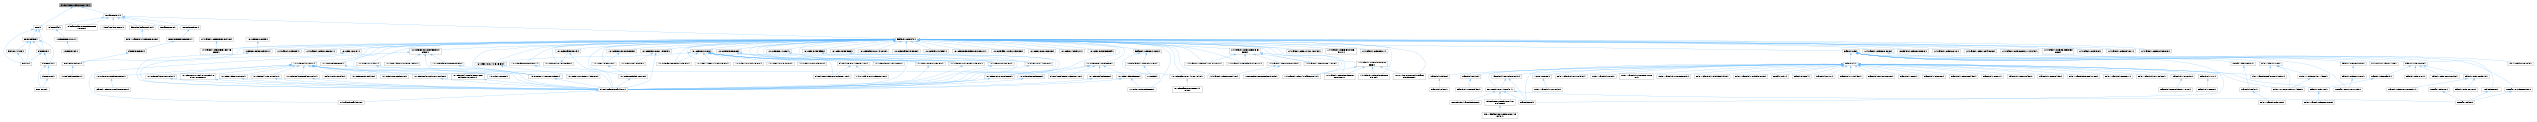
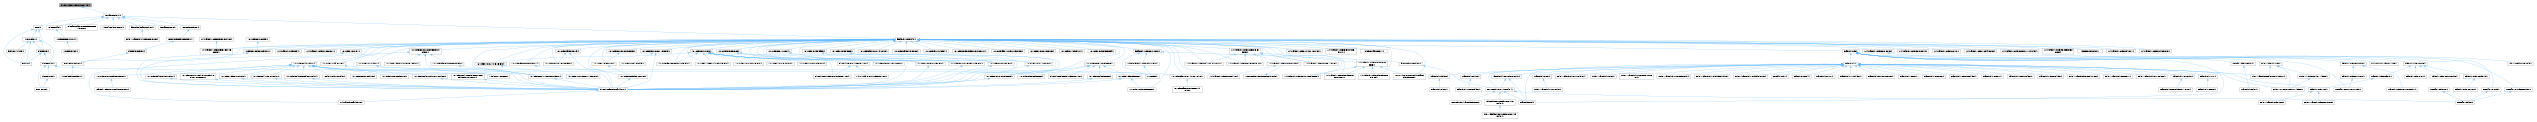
edge "Core.h" -> "BlueprintConnectionDrawing.h": now "Core.h" -> "ConfigCacheIni.h"
node "CoreUObject.h": label "CoreUObject.h" -> "InputAction.h"
node "AnimGraphNode_CCDIK.h": label "AnimGraphNode_CCDIK.h" -> "VoiceConfig_CCDIK.h"
node "PoseBlendNode_Constraint.h": label "PoseBlendNode_Constraint.h" -> "AnimGraphNode_Constraint.h"
node "AnimGraphNode_Slot.h": label "AnimGraphNode_Slot.h" -> "SlateExtras_Slot.h"
edge "K2Node_SGraphPanel.h" -> "K2Node_StructMemberGet.h": reversed
edge "Engine.h" -> "EngineMinimal.h": removed
node "K2Node_DelegateSet.h": label "K2Node_DelegateSet.h" -> "K2Node_ModifyBone.h"
node "AnimGraphNode_SGraphPinEnum.h": label "AnimGraphNode_SGraphPinEnum.h" -> "AnimGraphNode_SequencePlayer.h"
node "GraphEditorSettings.h": added
edge "UnrealEd.h" -> "SlateBasics.h": added
edge "InstancedStruct_PoseBlendNode.h" -> "AnimGraphNode_PoseHandler.h": reversed
node "K2Node_Message.h": label "K2Node_Message.h" -> "K2Class_Message.h"
node "K2Var_SpawnActorFromClass.h": label "K2Var_SpawnActorFromClass.h" -> "K2Node_SpawnActorFromClass.h"
node "AnimGraphNode_AimOffsetLookAt.h": label "AnimGraphNode_AimOffsetLookAt.h" -> "AnimGraphNode_RemoveDelegate.h"
node "MacroInstance.h": label "MacroInstance.h" -> "SGraphPinExec.h"
edge "SGraphNodeDocumentation.h" -> "SGraphNodeK2Default.h": now "SGraphNodeDocumentation.h" -> "SGraphNodeResizable.h"
edge "BlueprintGraphDefinitions.h" -> "K2Node_ClearDelegate.h": removed
node "CallDelegate.h": label "CallDelegate.h" -> "DataflowSNode.h"
edge "SRigVMGraphNodeKnot.h" -> "SGraphPinColor.h": now "SRigVMGraphNodeKnot.h" -> "SGraphNodeKnot.h"
node "BlueprintConnectionDrawing Evaluator.h": label "BlueprintConnectionDrawing Evaluator.h" -> "BlueprintConnectionDrawing Policy.h"
